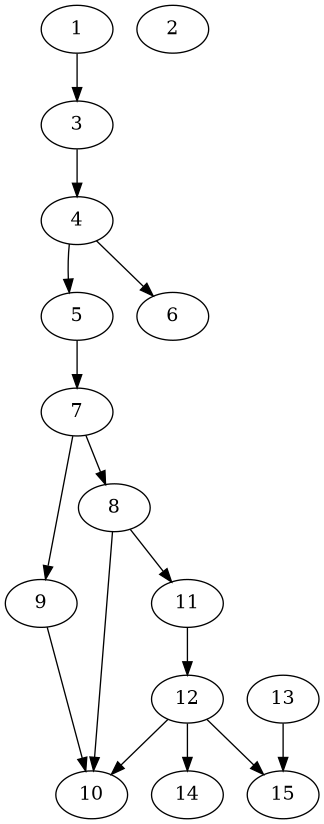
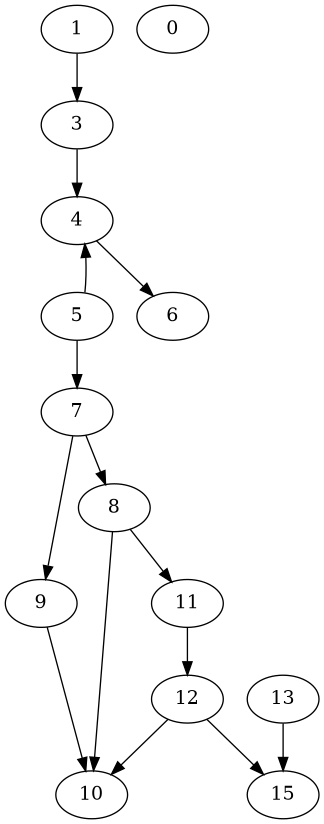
node "2": label "2" -> "0"
edge "4" -> "5": reversed
node "14": removed
